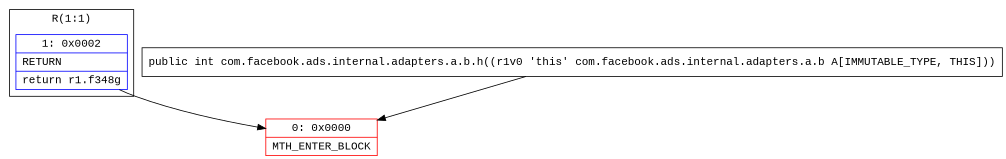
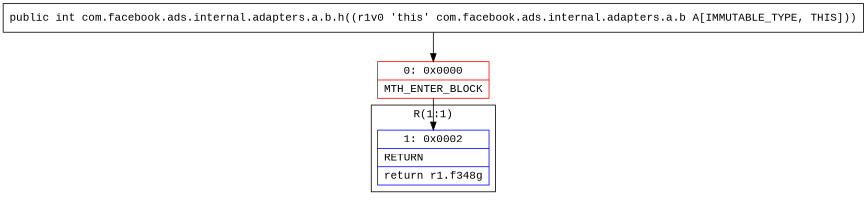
edge "1: 0x0002" -> "0: 0x0000": reversed
